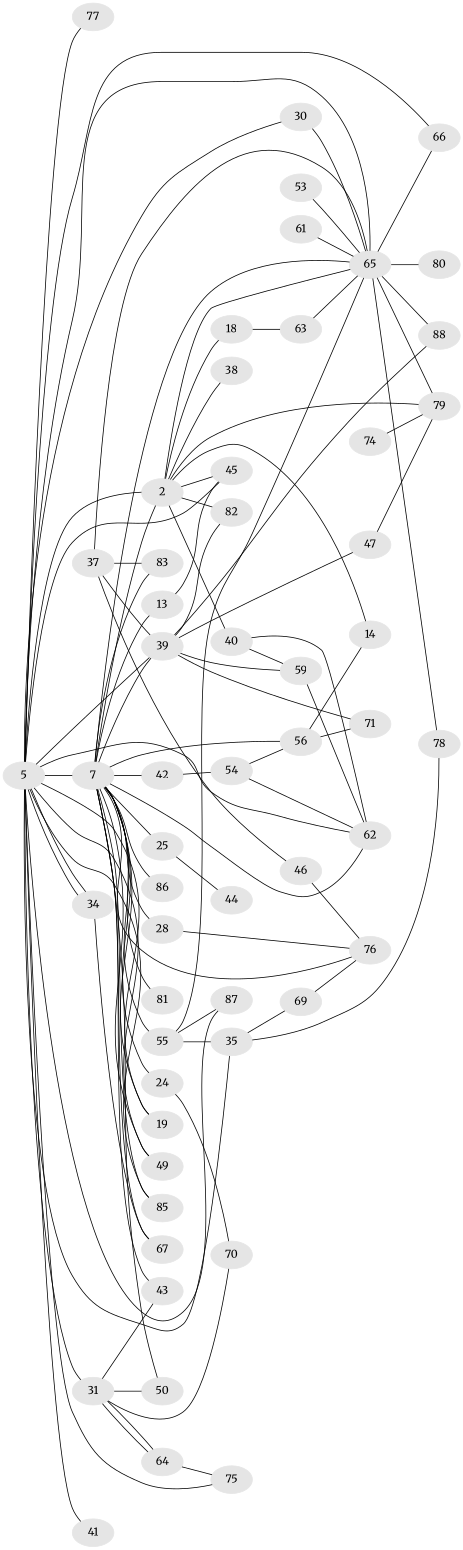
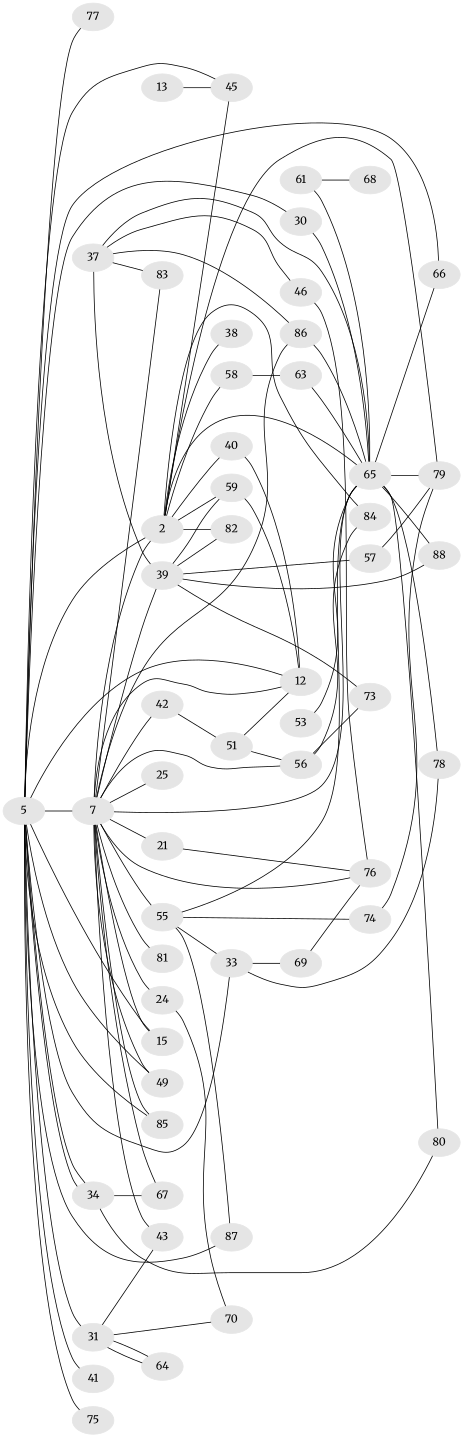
node "68": added
edge "65" -- "5": now "65" -- "86"
edge "37" -- "86": added
node "18": label "18" -> "58"
node "47": label "47" -> "57"
node "14": label "14" -> "84"
edge "40" -- "59": now "2" -- "59"
edge "13" -- "7": removed
edge "39" -- "5": removed
node "71": label "71" -> "73"
node "54": label "54" -> "51"
node "62": label "62" -> "12"
node "44": removed
edge "55" -- "74": added
node "28": label "28" -> "21"
node "35": label "35" -> "33"
node "19": label "19" -> "15"
edge "80" -- "34": added
node "50": removed
edge "64" -- "75": removed
